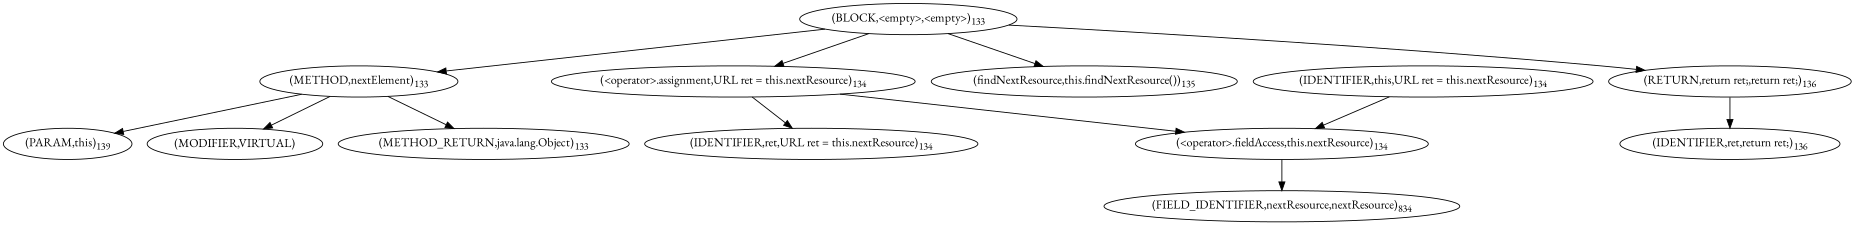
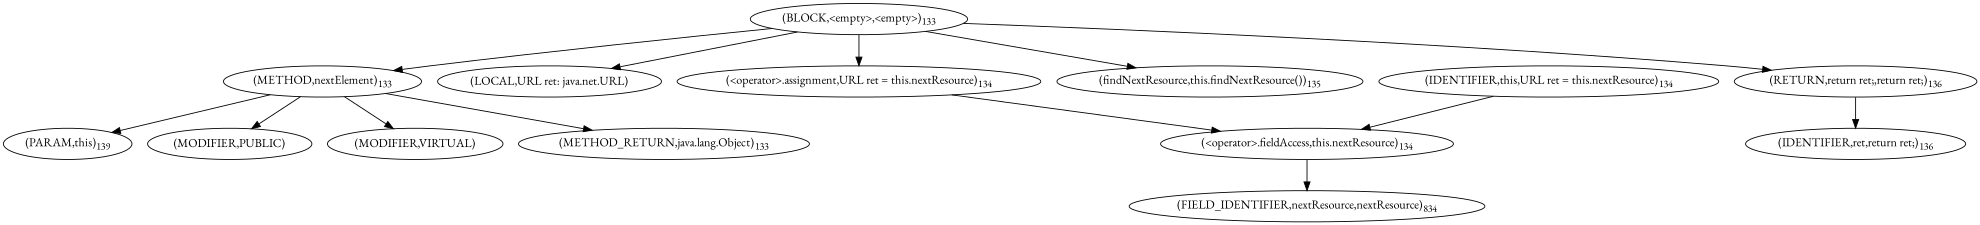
node "(LOCAL,URL ret: java.net.URL)": added
node "(MODIFIER,PUBLIC)": added
node "(IDENTIFIER,ret,URL ret = this.nextResource)": removed
